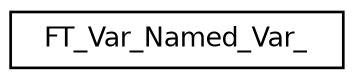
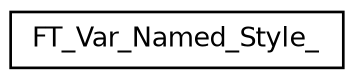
node "FT_Var_Named_Var_": label "FT_Var_Named_Var_" -> "FT_Var_Named_Style_"
